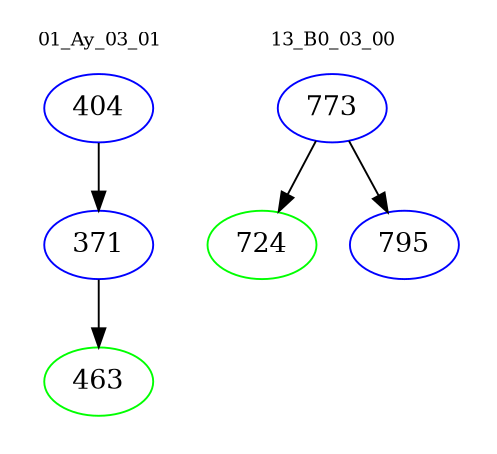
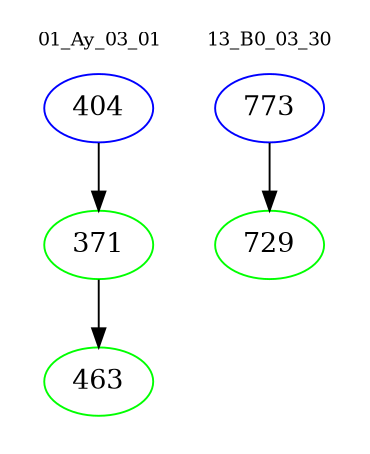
cluster "13_B0_03_00": label "13_B0_03_00" -> "13_B0_03_30"
node "371": color blue -> green
node "724": label "724" -> "729"
node "795": removed
